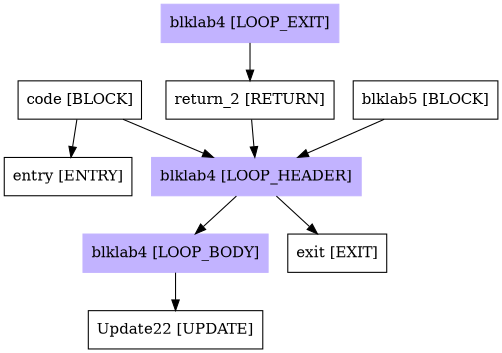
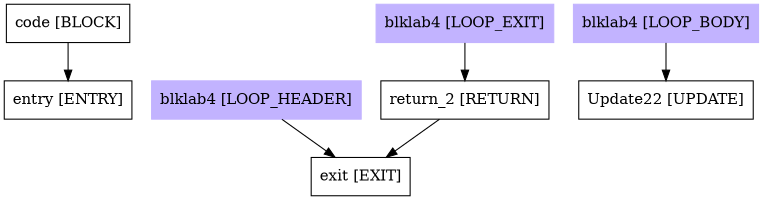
node "blklab5 [BLOCK]": removed
edge "return_2 [RETURN]" -> "blklab4 [LOOP_HEADER]": now "return_2 [RETURN]" -> "exit [EXIT]"
edge "code [BLOCK]" -> "blklab4 [LOOP_HEADER]": removed
edge "blklab4 [LOOP_HEADER]" -> "blklab4 [LOOP_BODY]": removed
